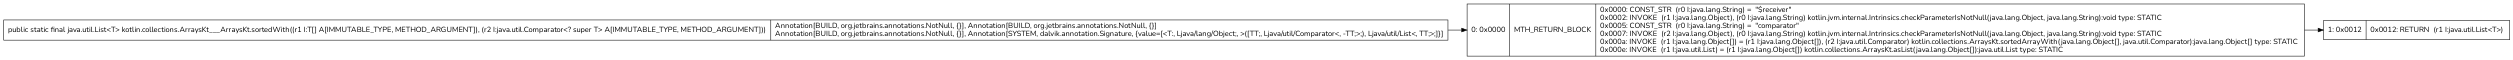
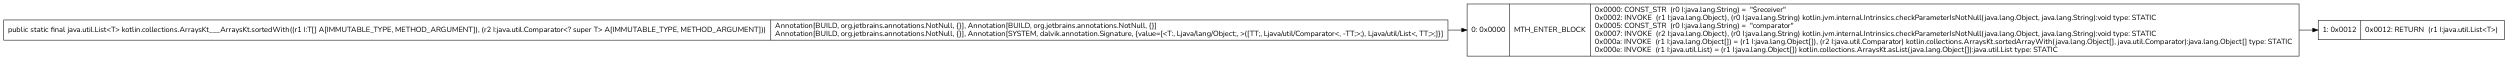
node "0: 0x0000": text "MTH_RETURN_BLOCK" -> "MTH_ENTER_BLOCK"
